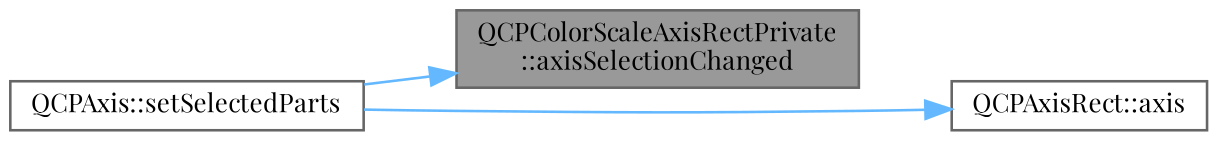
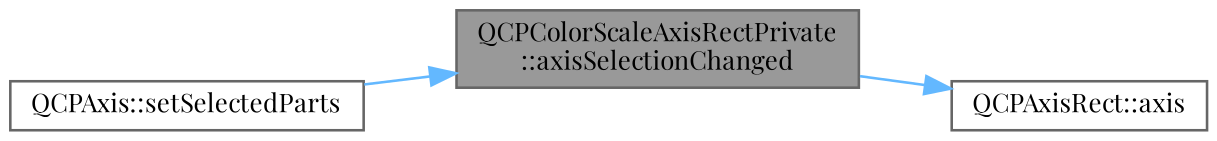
edge "QCPAxis::setSelectedParts" -> "QCPAxisRect::axis": now "QCPColorScaleAxisRectPrivate ::axisSelectionChanged" -> "QCPAxisRect::axis"
